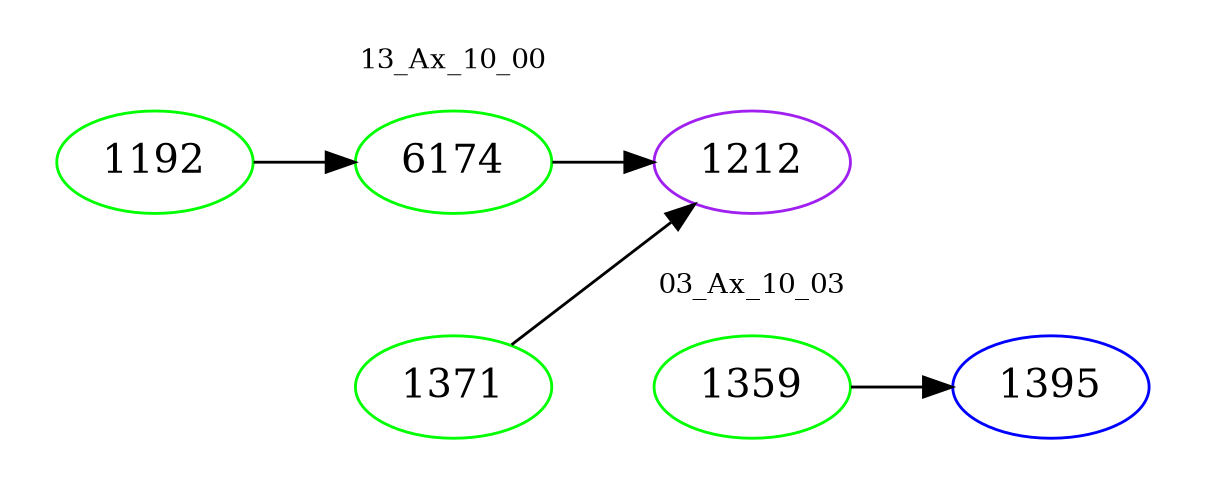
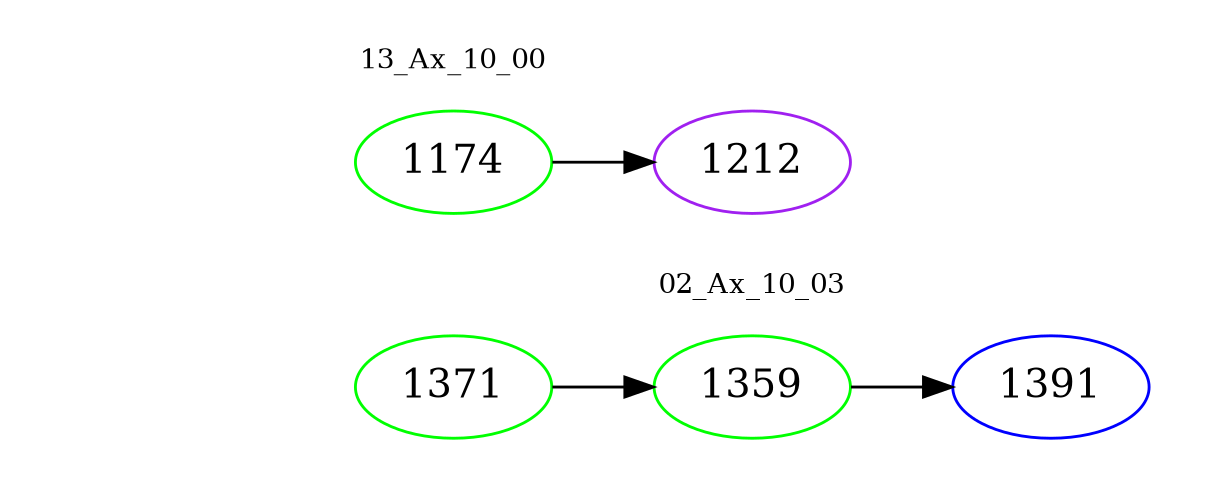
node "1192": removed
node "6174": label "6174" -> "1174"
edge "1371" -> "1212": now "1371" -> "1359"
cluster "03_Ax_10_03": label "03_Ax_10_03" -> "02_Ax_10_03"
node "1395": label "1395" -> "1391"
